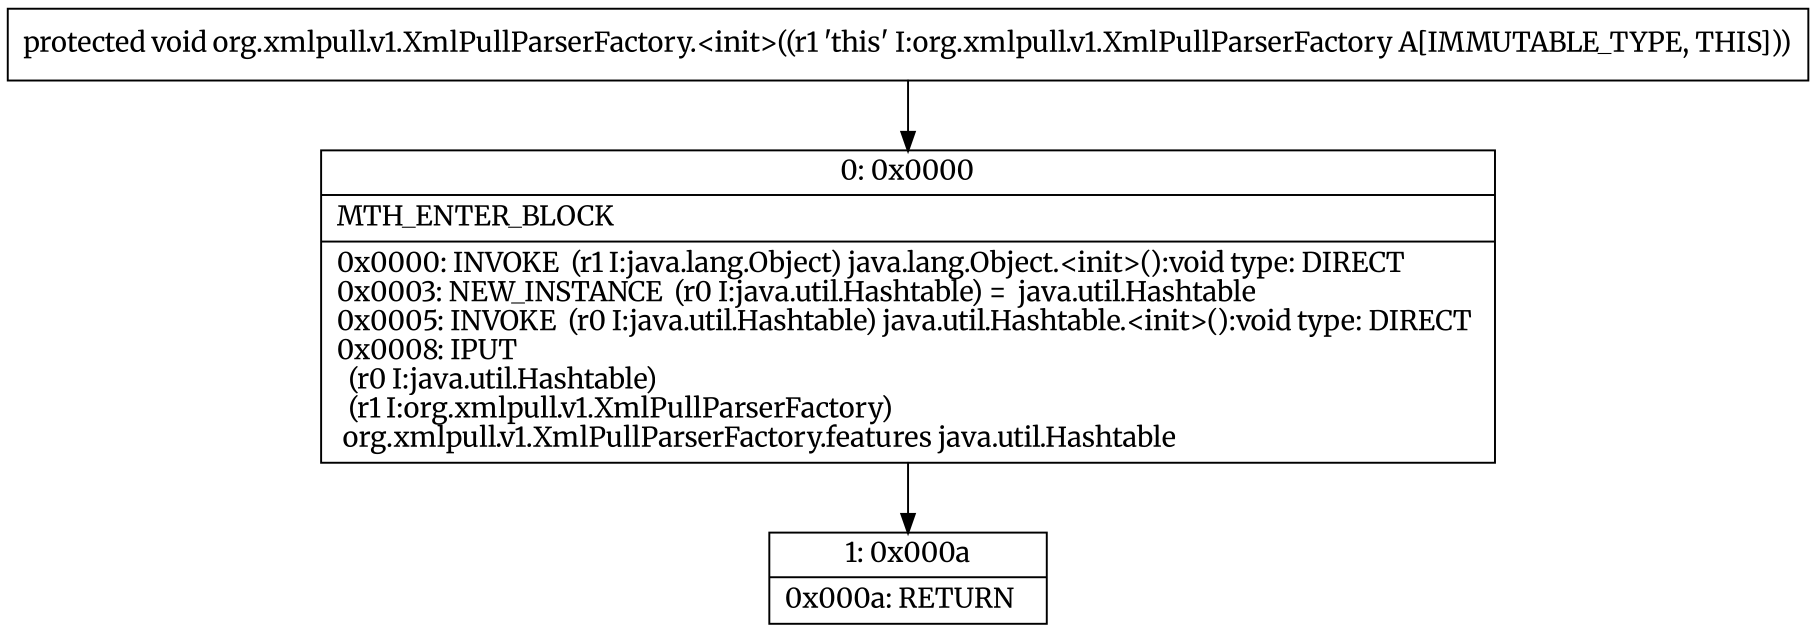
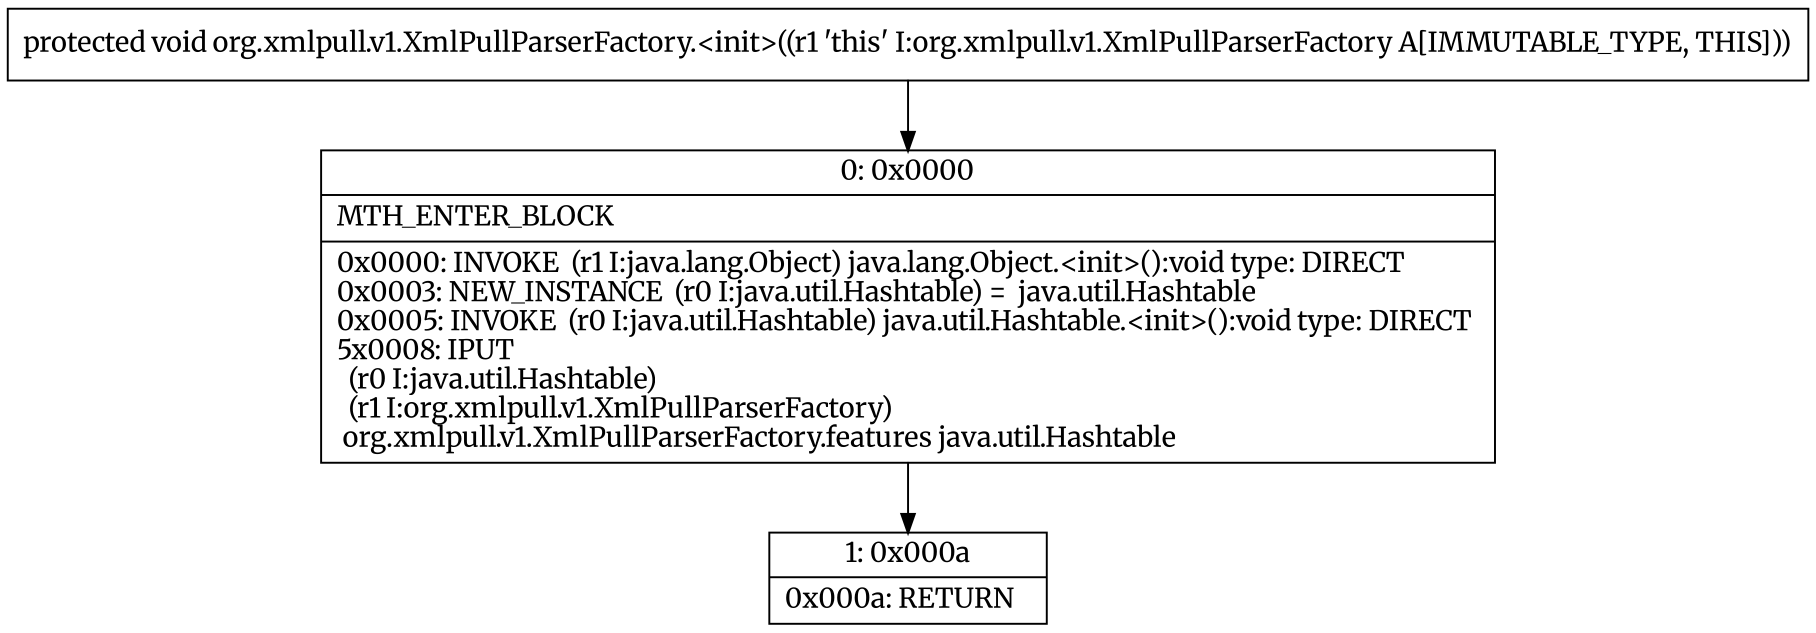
node "0: 0x0000": text "0x0008: IPUT" -> "5x0008: IPUT"
